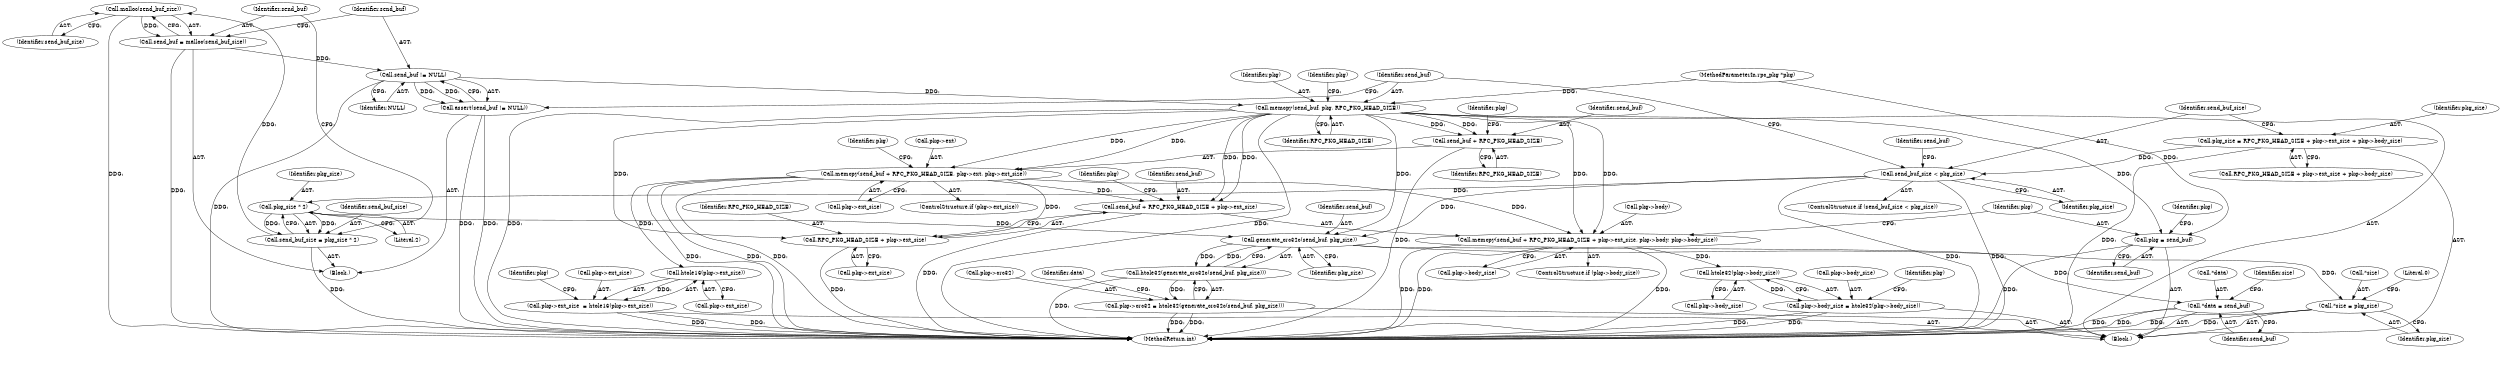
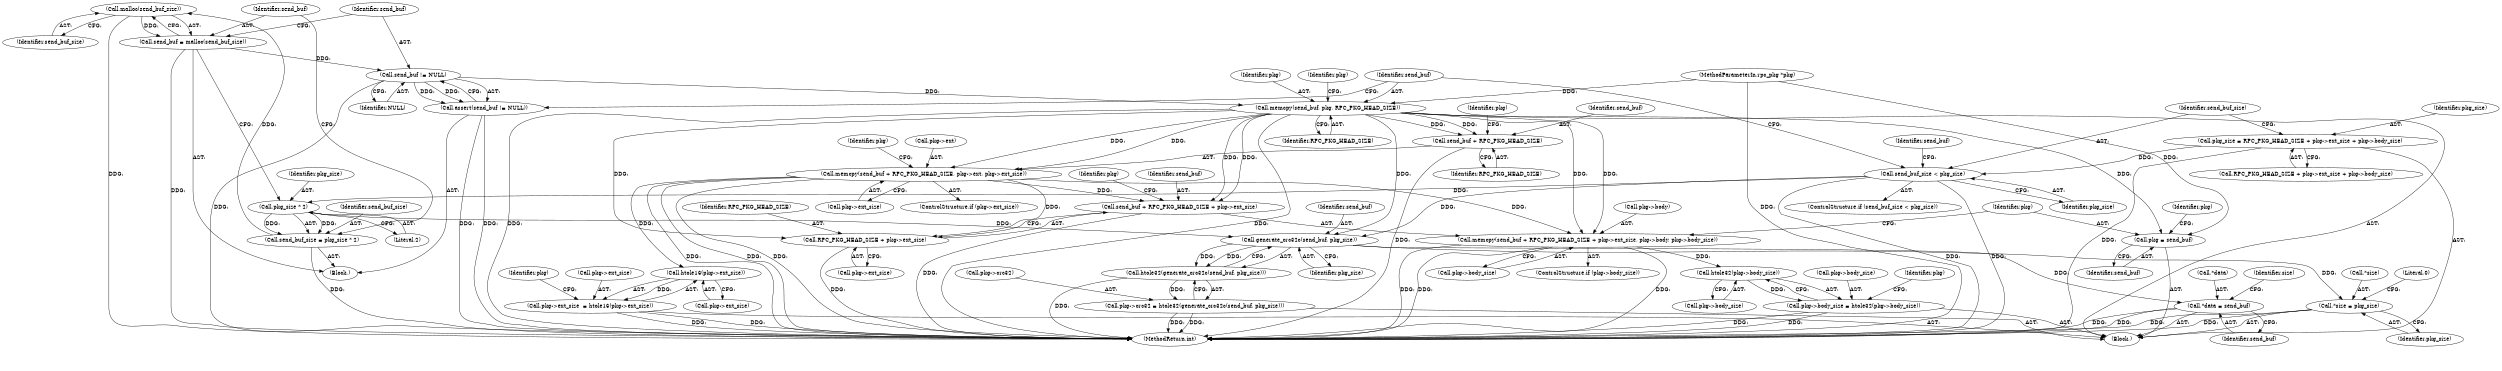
edge "(Call,send_buf_size = pkg_size * 2)" -> "(Call,pkg_size * 2)": now "(Call,send_buf = malloc(send_buf_size))" -> "(Call,pkg_size * 2)"
node "(Identifier,data)": removed
edge "(Call,pkg = send_buf)" -> "(MethodReturn,int)": now "(MethodParameterIn,rpc_pkg *pkg)" -> "(MethodReturn,int)"
